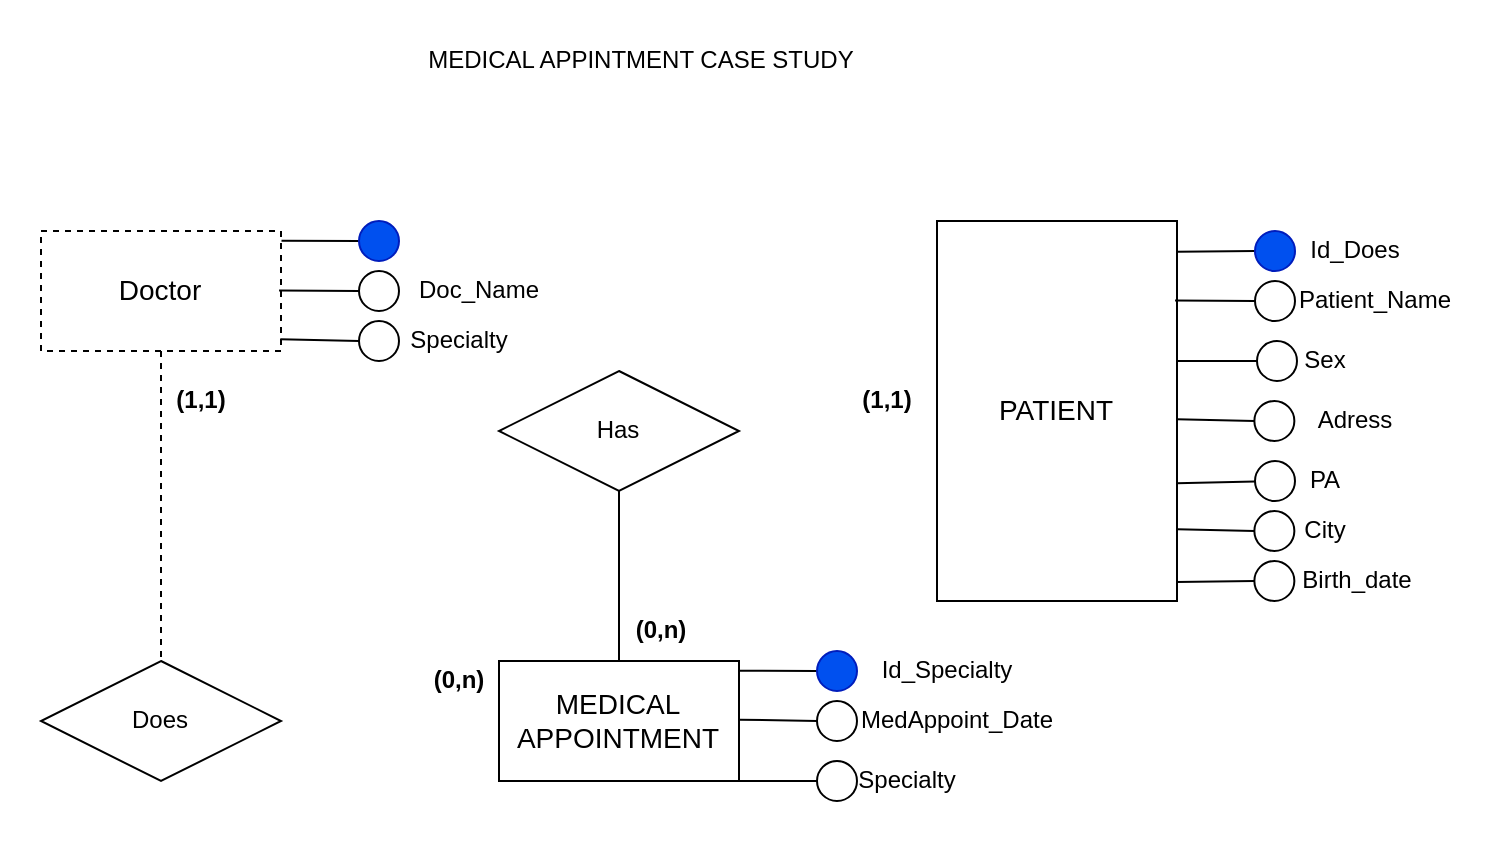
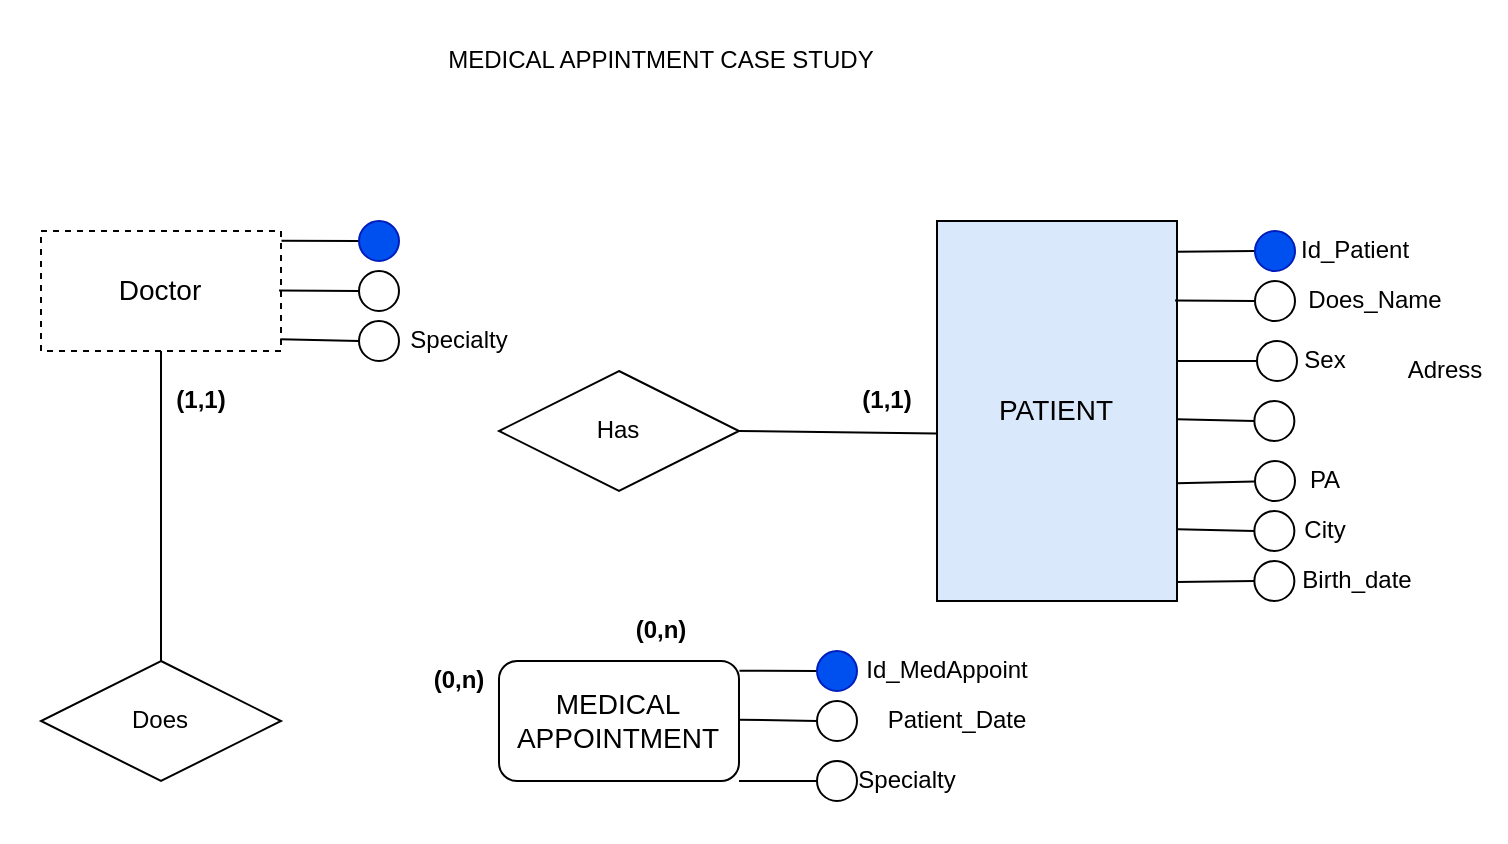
node "MEDICAL APPINTMENT CASE STUDY": moved (641, 61) -> (661, 61)
node "Id_Does": label "Id_Does" -> "Id_Patient"
node "Doc_Name": removed
node "Patient_Name": label "Patient_Name" -> "Does_Name"
node "PATIENT": fillcolor #ffffff -> #dae8fc
node "Adress": moved (1354, 421) -> (1444, 371)
edge "PATIENT" -- "Has": added
edge "Doctor" -- "Does": style dashed -> solid
edge "Has" -- "MEDICAL APPOINTMENT": removed
node "Id_Specialty": label "Id_Specialty" -> "Id_MedAppoint"
node "MEDICAL APPOINTMENT": shape rectangle -> rounded rectangle
node "MedAppoint_Date": label "MedAppoint_Date" -> "Patient_Date"
